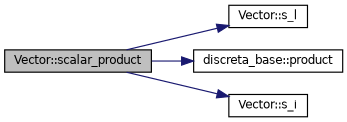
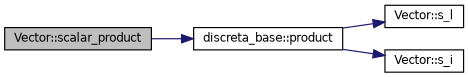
edge "Vector::scalar_product" -> "Vector::s_l": now "discreta_base::product" -> "Vector::s_l"
edge "Vector::scalar_product" -> "Vector::s_i": now "discreta_base::product" -> "Vector::s_i"
